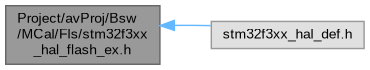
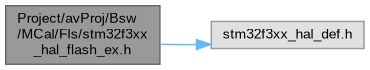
edge "stm32f3xx_hal_def.h" -> "Project/avProj/Bsw /MCal/Fls/stm32f3xx _hal_flash_ex.h": reversed
